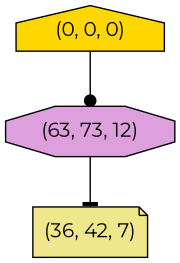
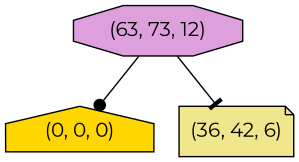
edge "(0, 0, 0)" -> "(63, 73, 12)": reversed
node "(36, 42, 7)": label "(36, 42, 7)" -> "(36, 42, 6)"
